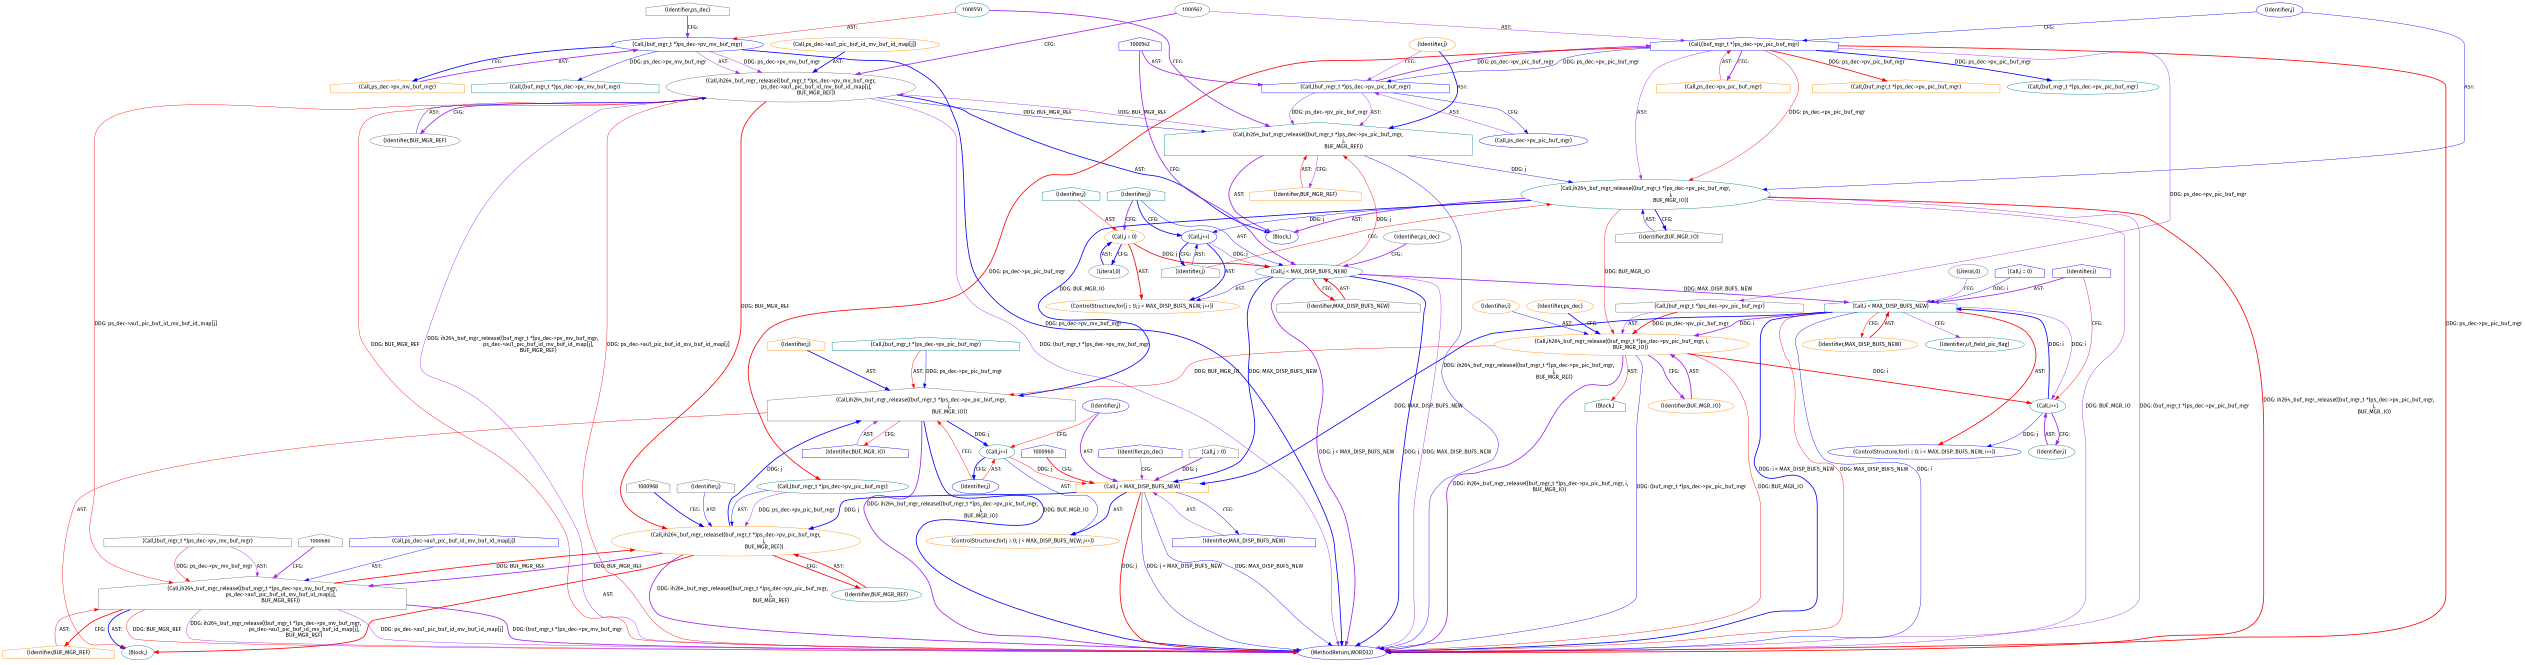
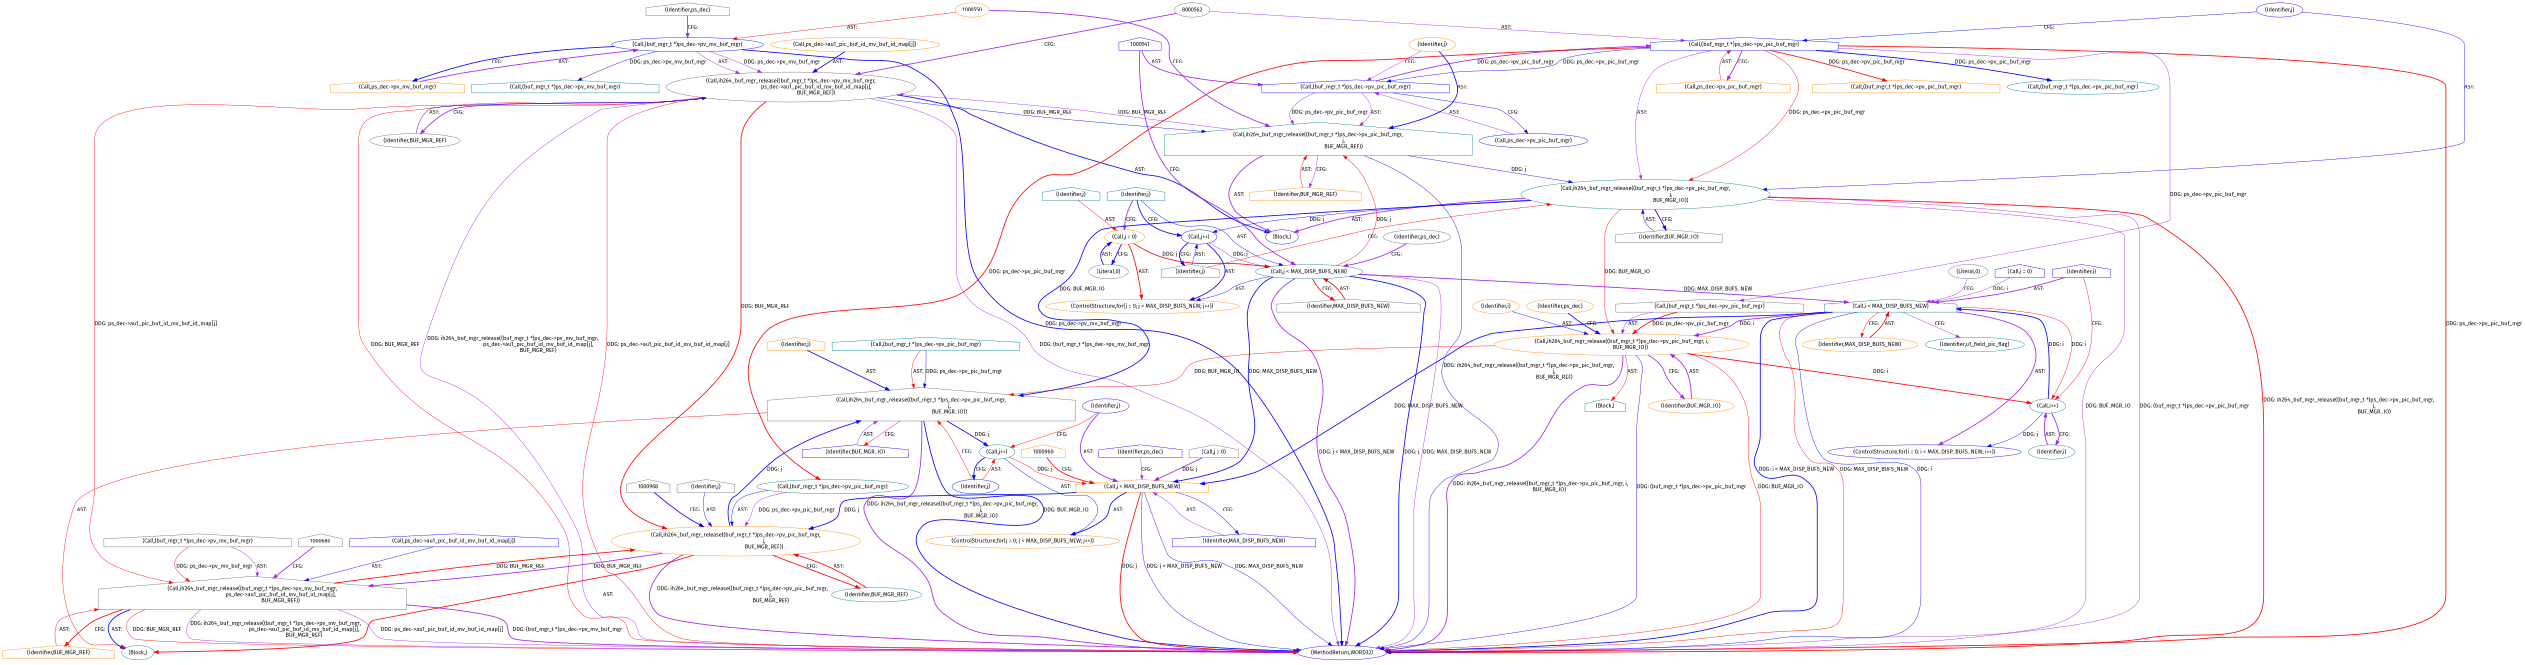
node "1000550": color teal -> darkorange
node "1000562": label "1000562" -> "8000562"
node "1000542": label "1000542" -> "1000541"
edge "(Call,i = 0)" -> "(Call,i < MAX_DISP_BUFS_NEW)": color blue -> purple
edge "(Call,i < MAX_DISP_BUFS_NEW)" -> "(Call,i++)": color purple -> red
edge "(Call,i < MAX_DISP_BUFS_NEW)" -> "(ControlStructure,for(i = 0; i < MAX_DISP_BUFS_NEW; i++))": color red -> purple
node "1000960": color blue -> darkorange
